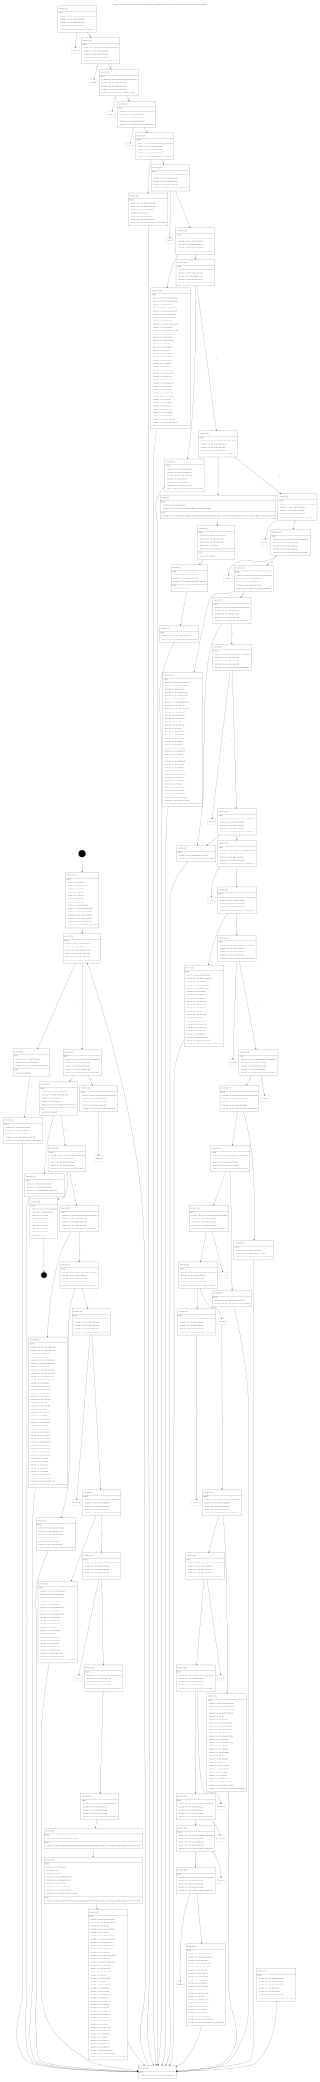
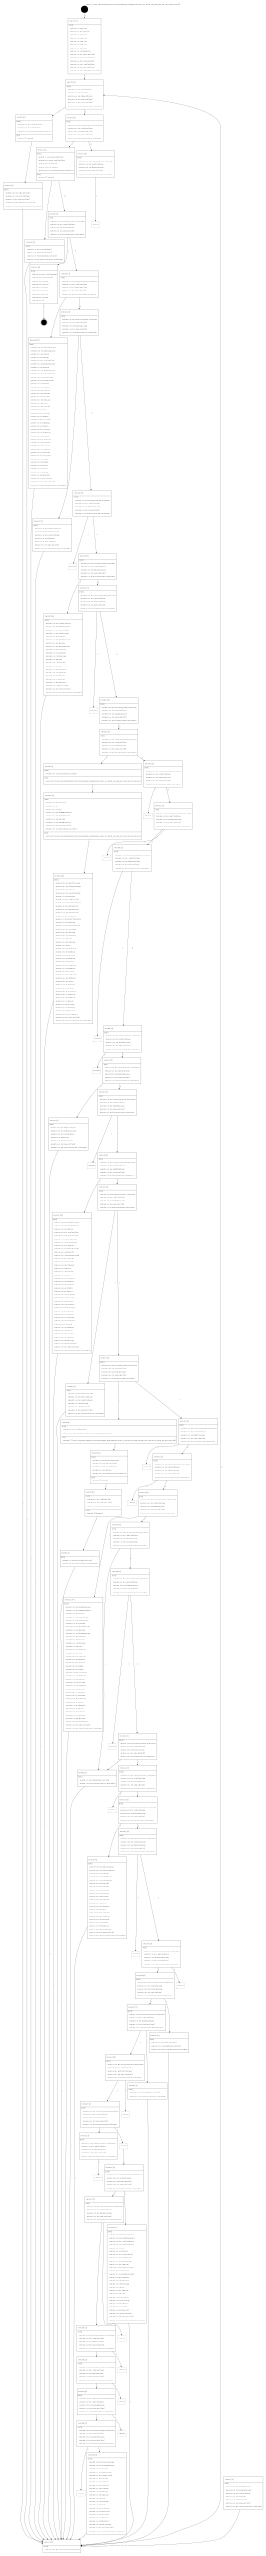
edge "0x40189a [25]" -> "0x4018b3 [25]": added, label "15"
